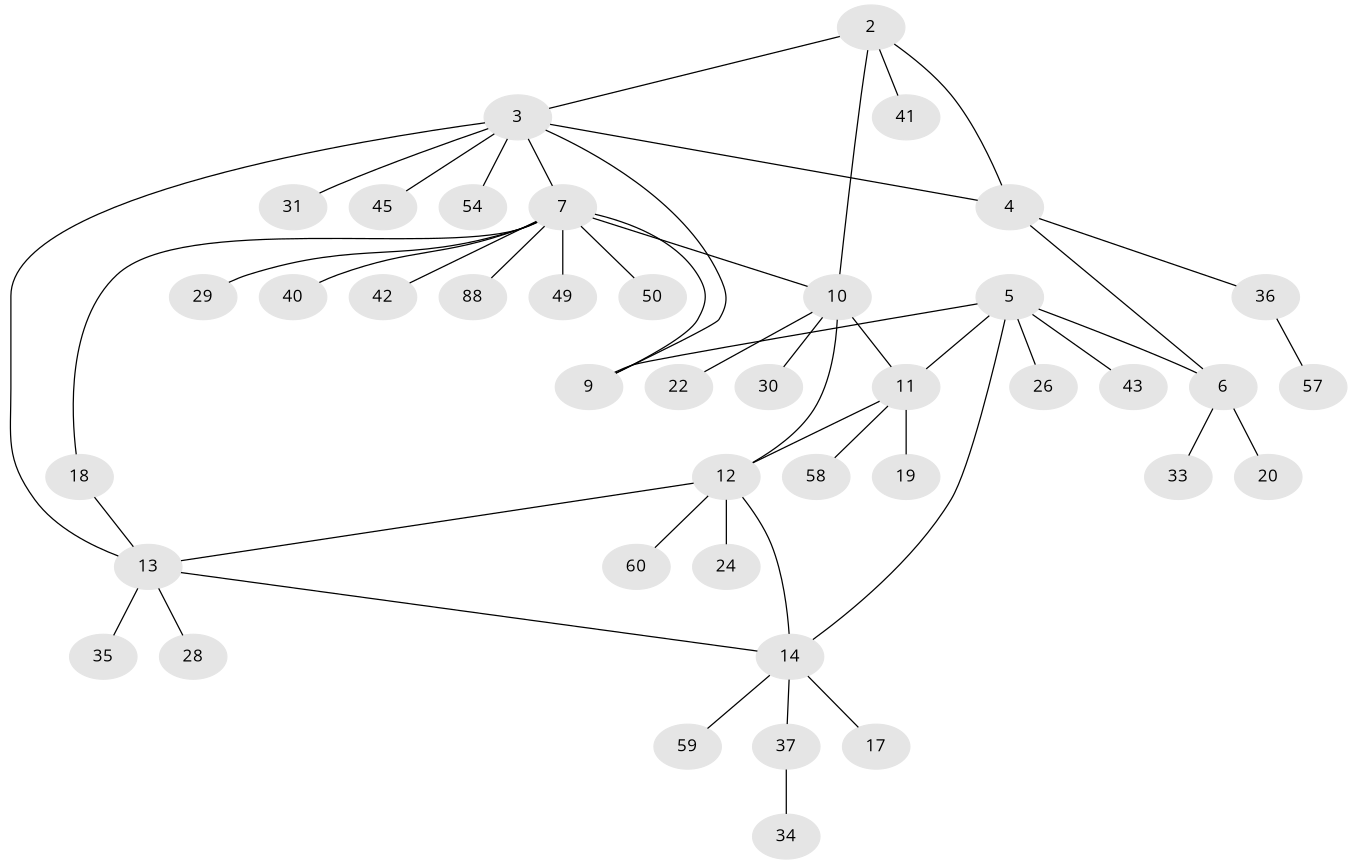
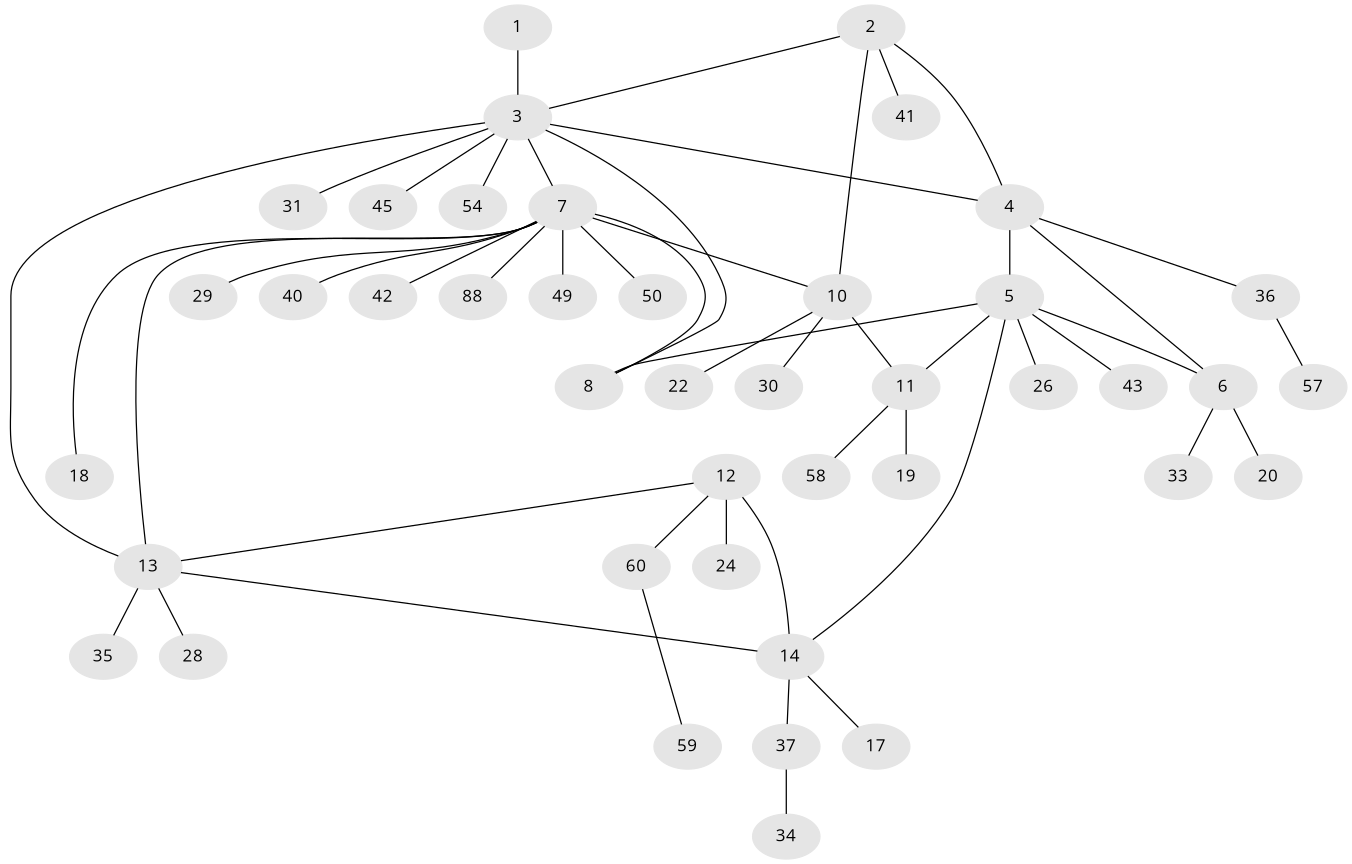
node "1": added
edge "4" -- "5": added
node "9": label "9" -> "8"
edge "10" -- "12": removed
edge "11" -- "12": removed
edge "18" -- "13": now "7" -- "13"
edge "14" -- "59": now "60" -- "59"
